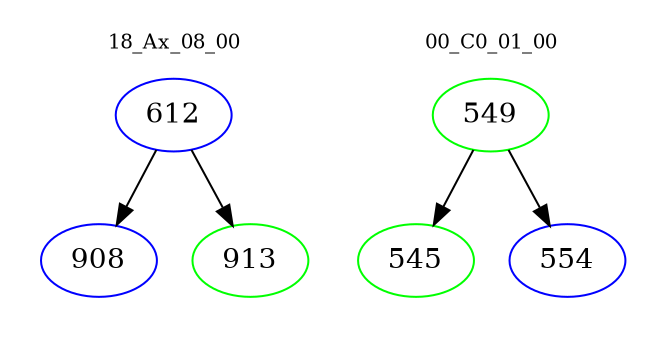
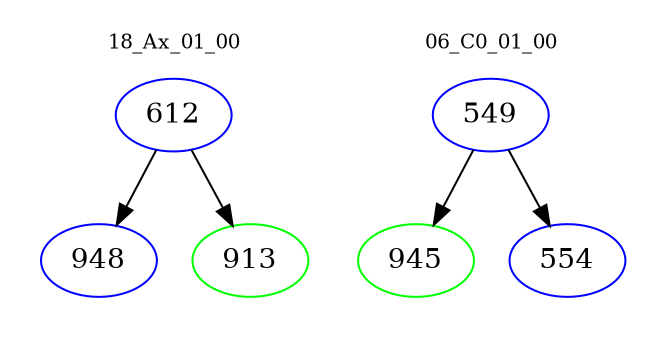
cluster "18_Ax_08_00": label "18_Ax_08_00" -> "18_Ax_01_00"
cluster "00_C0_01_00": label "00_C0_01_00" -> "06_C0_01_00"
node "549": color green -> blue
node "908": label "908" -> "948"
node "545": label "545" -> "945"
